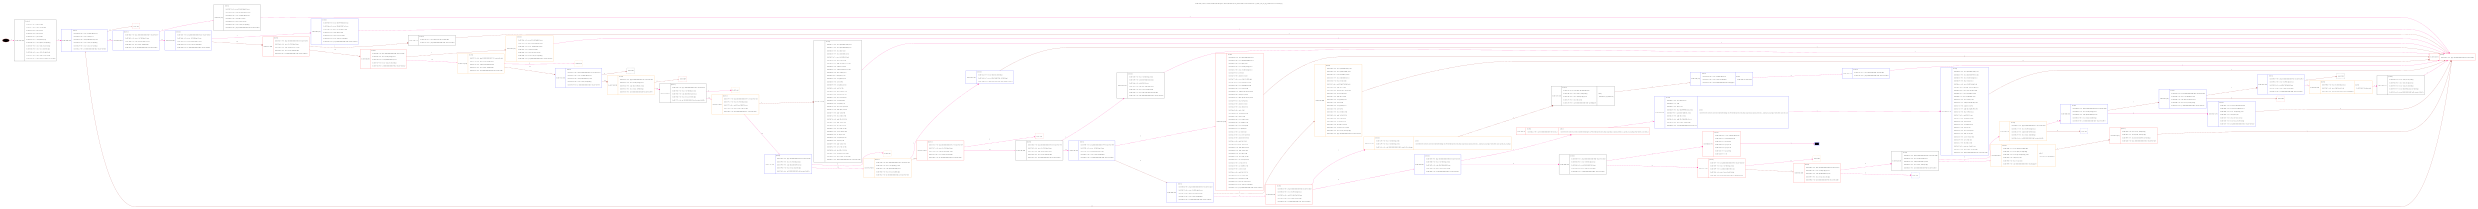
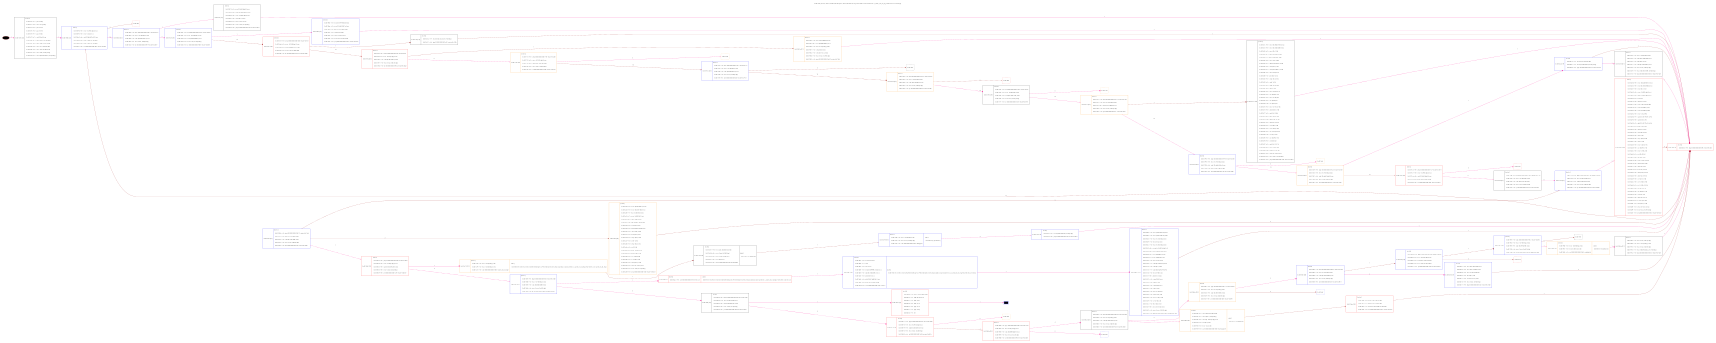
edge "0x4017db [25]" -> "0x401c56 [31]": now "0x401dca [19]" -> "0x401c56 [31]"
edge "0x4017f4 [25]" -> "0x40180d [25]": reversed
